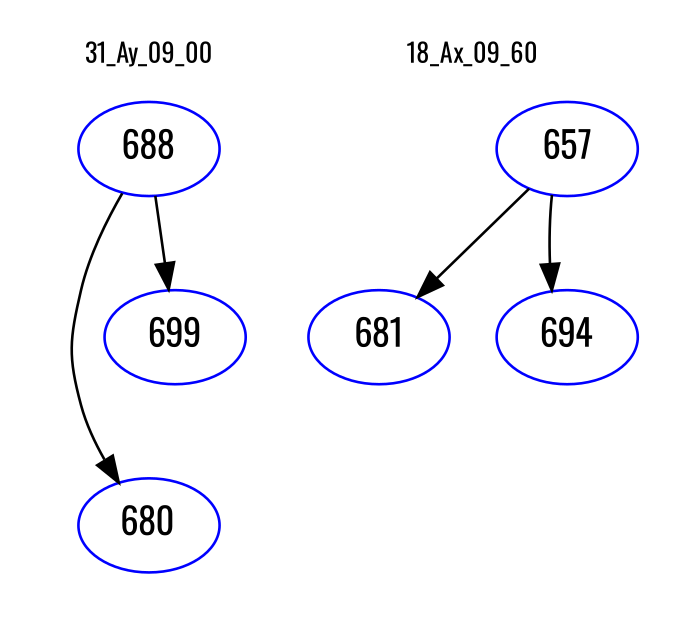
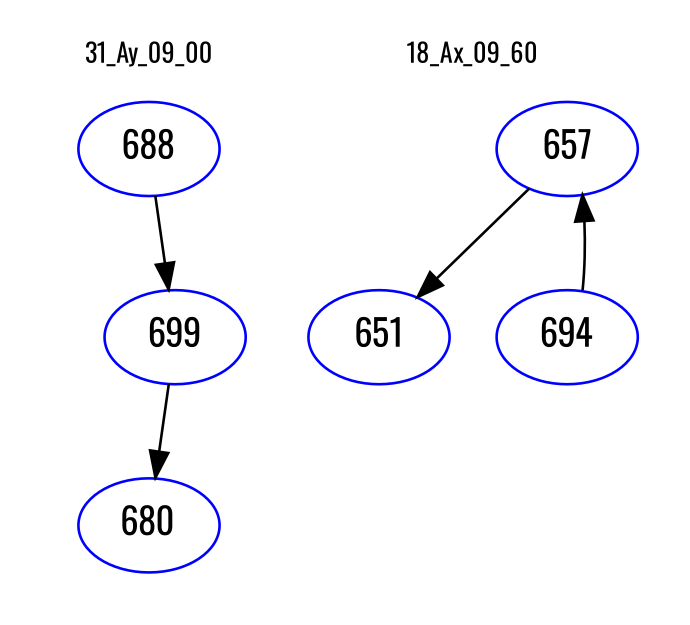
edge "657" -> "694": reversed
edge "688" -> "680": now "699" -> "680"
node "681": label "681" -> "651"
